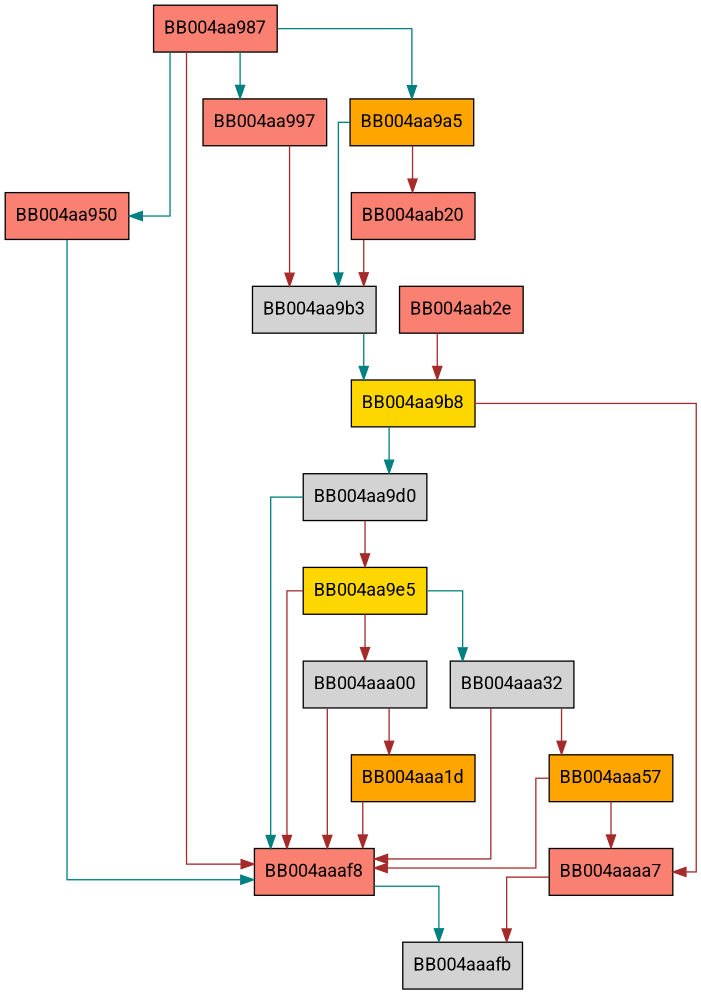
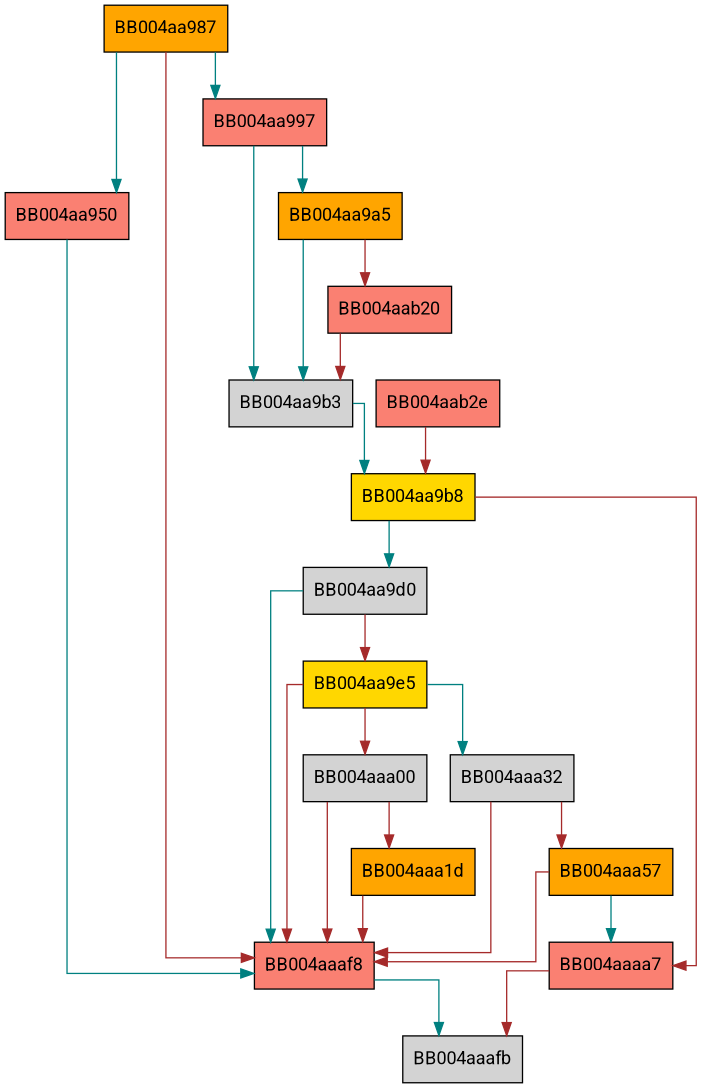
node "BB004aa987": fillcolor salmon -> orange
edge "BB004aa987" -> "BB004aa9a5": now "BB004aa997" -> "BB004aa9a5"
edge "BB004aa997" -> "BB004aa9b3": color brown -> teal
edge "BB004aaa57" -> "BB004aaaa7": color brown -> teal
